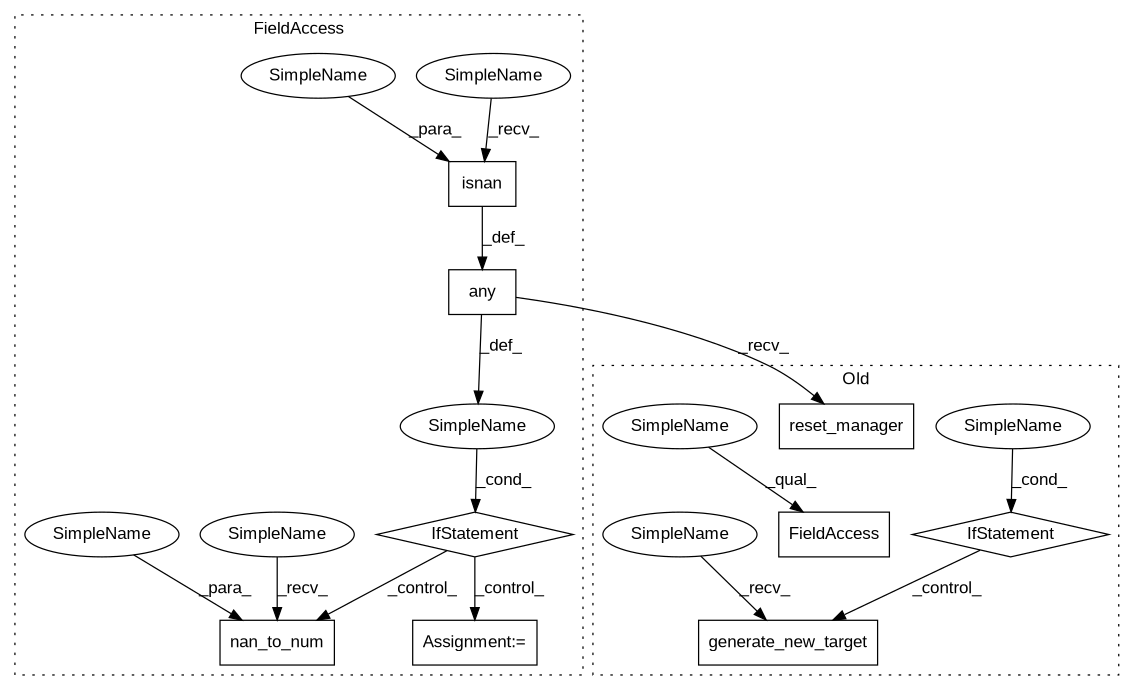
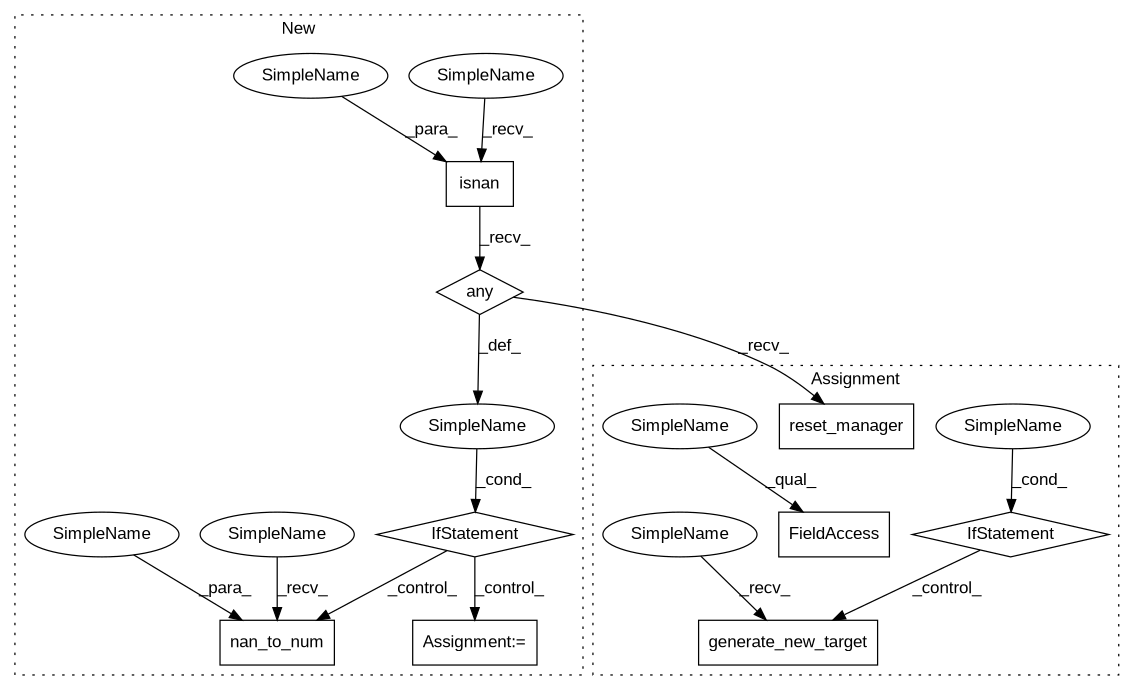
cluster "FieldAccess": label "FieldAccess" -> "New"
edge "isnan" -> "any": label "_def_" -> "_recv_"
node "any": shape box -> diamond
cluster "Old": label "Old" -> "Assignment"
